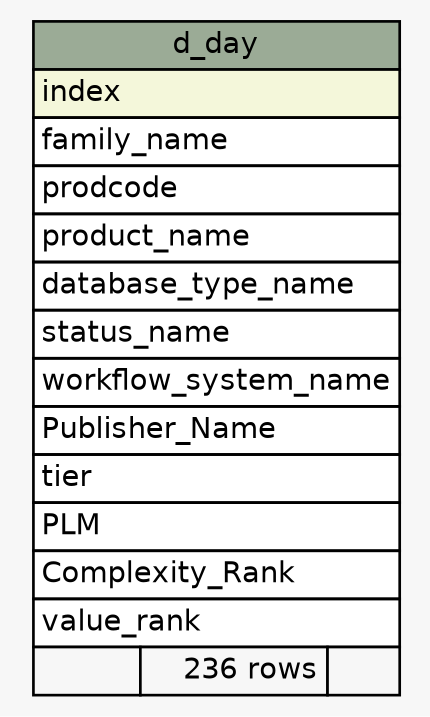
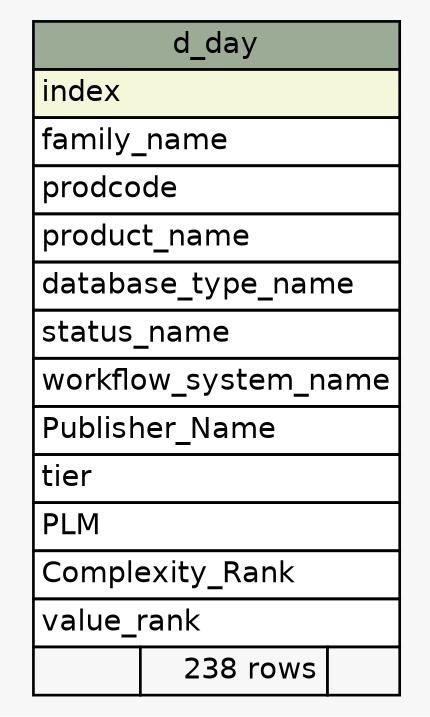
node "d_day": text "236 rows" -> "238 rows"
